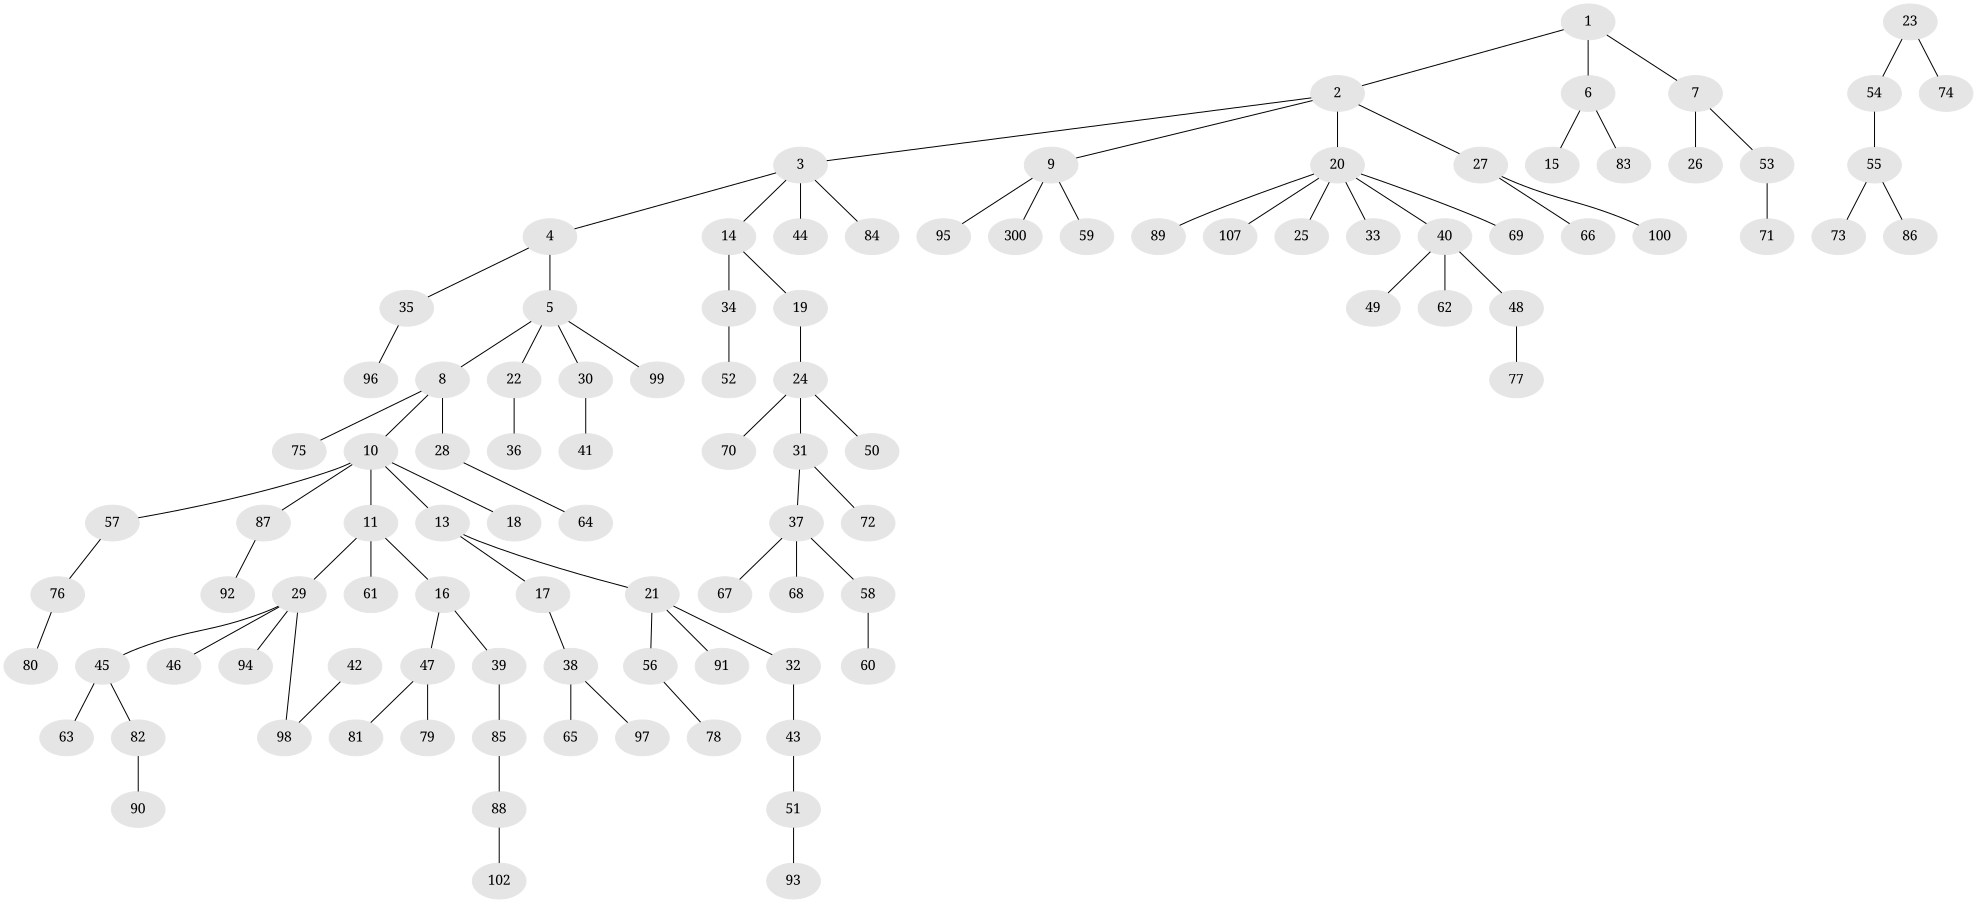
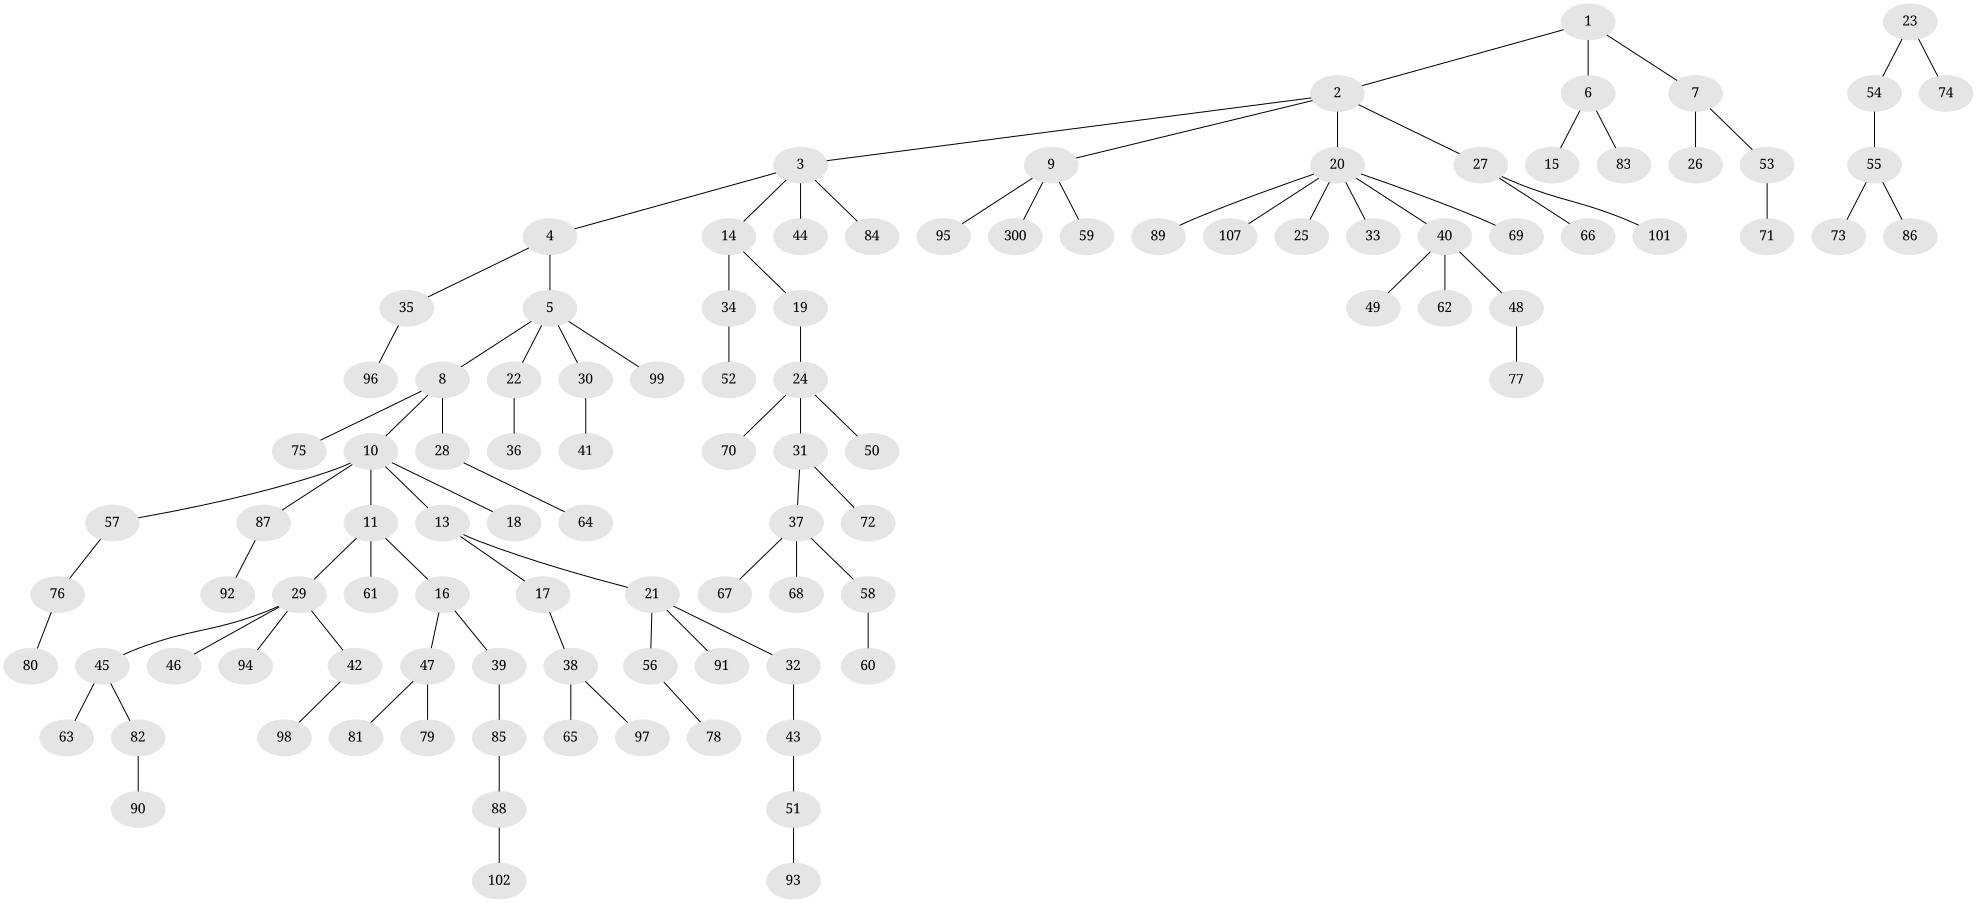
node "100": label "100" -> "101"
edge "29" -- "98": now "29" -- "42"
